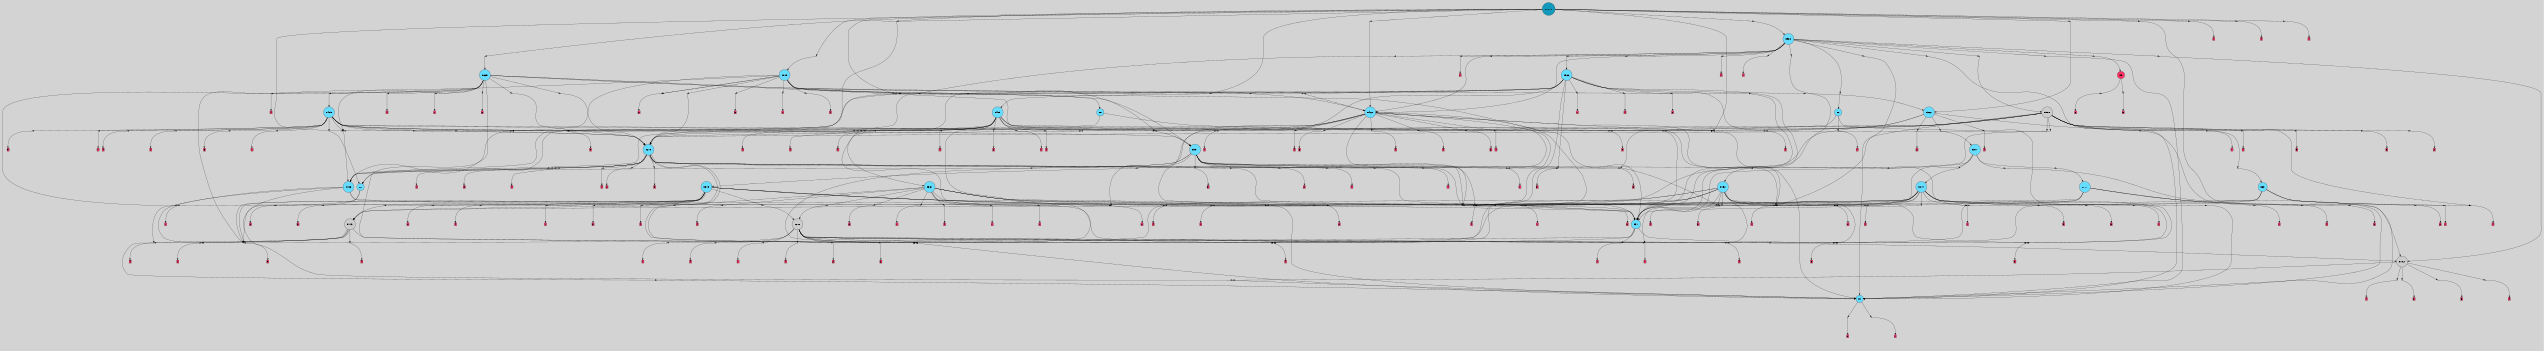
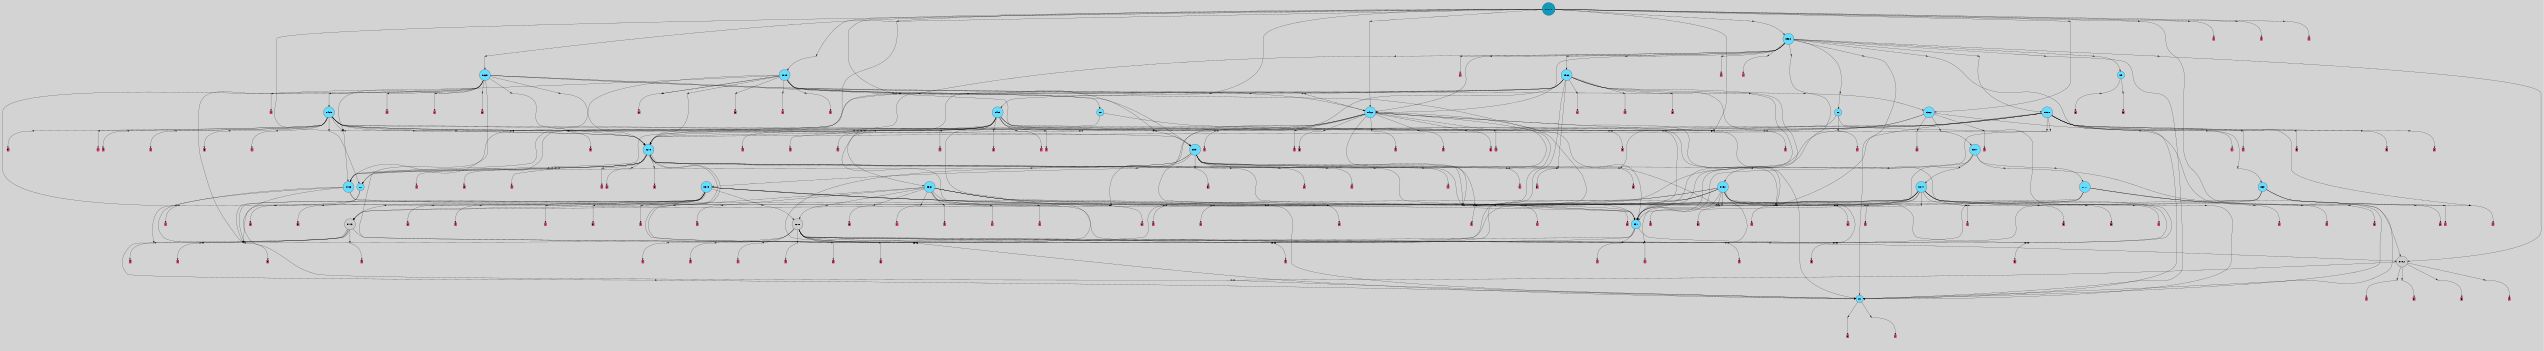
node "T5": fillcolor #ff3366 -> #66ddff
node "T588": fillcolor #cccccc -> #66ddff
